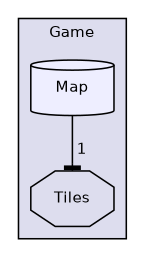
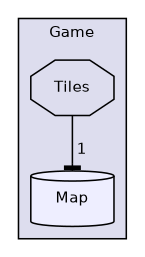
edge "Map" -> "Tiles": reversed
